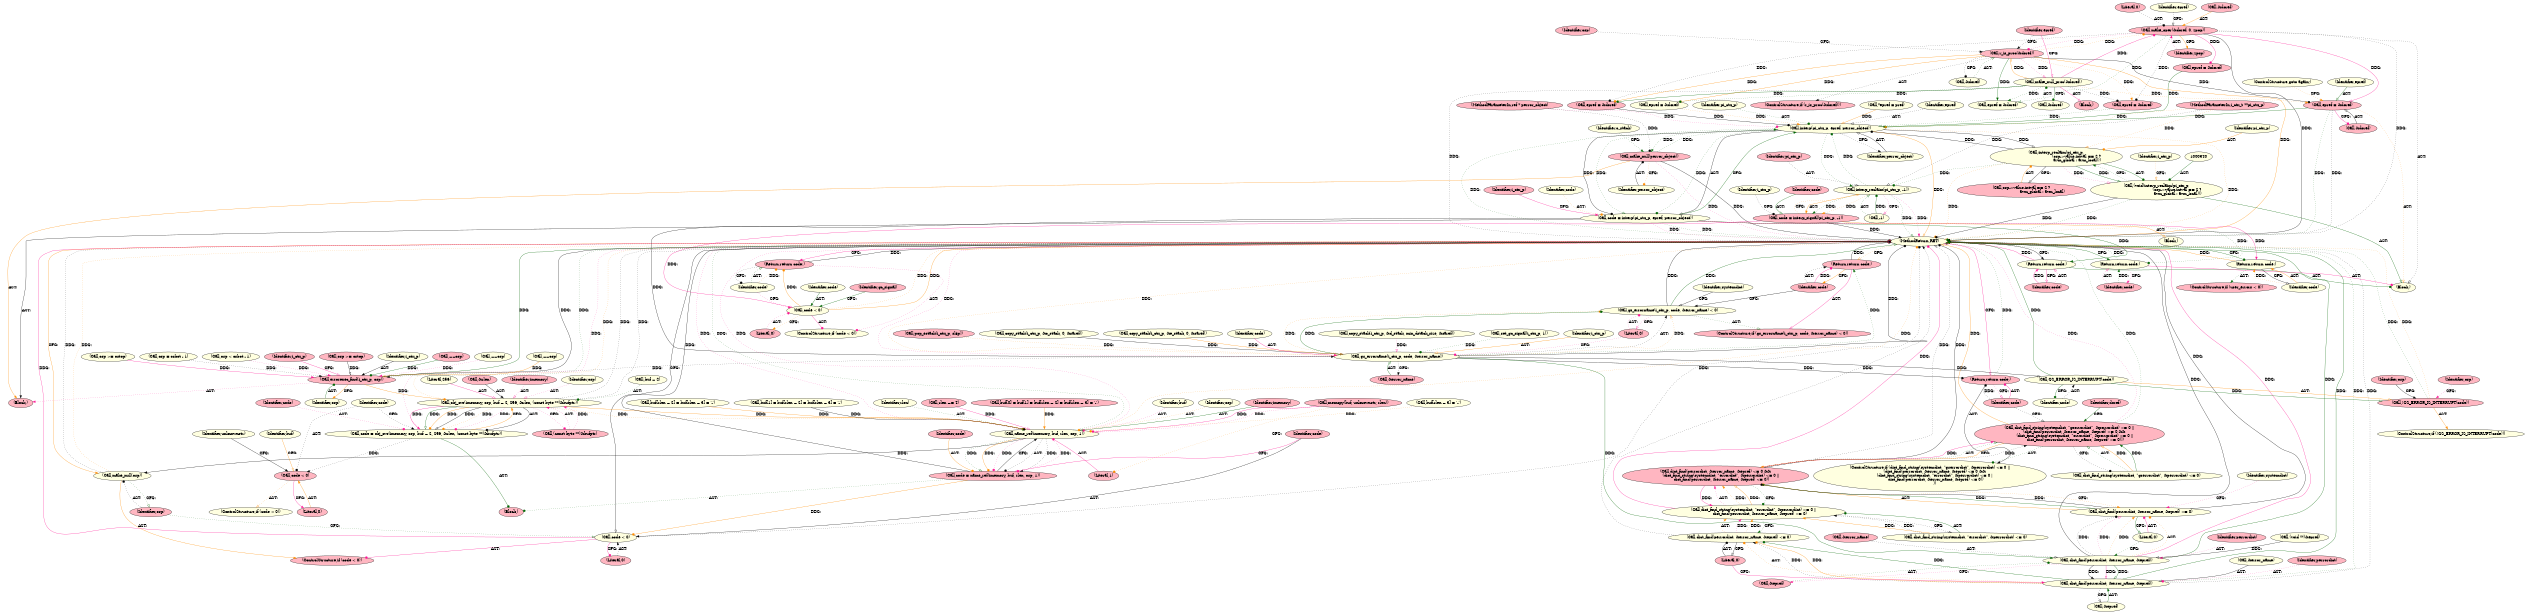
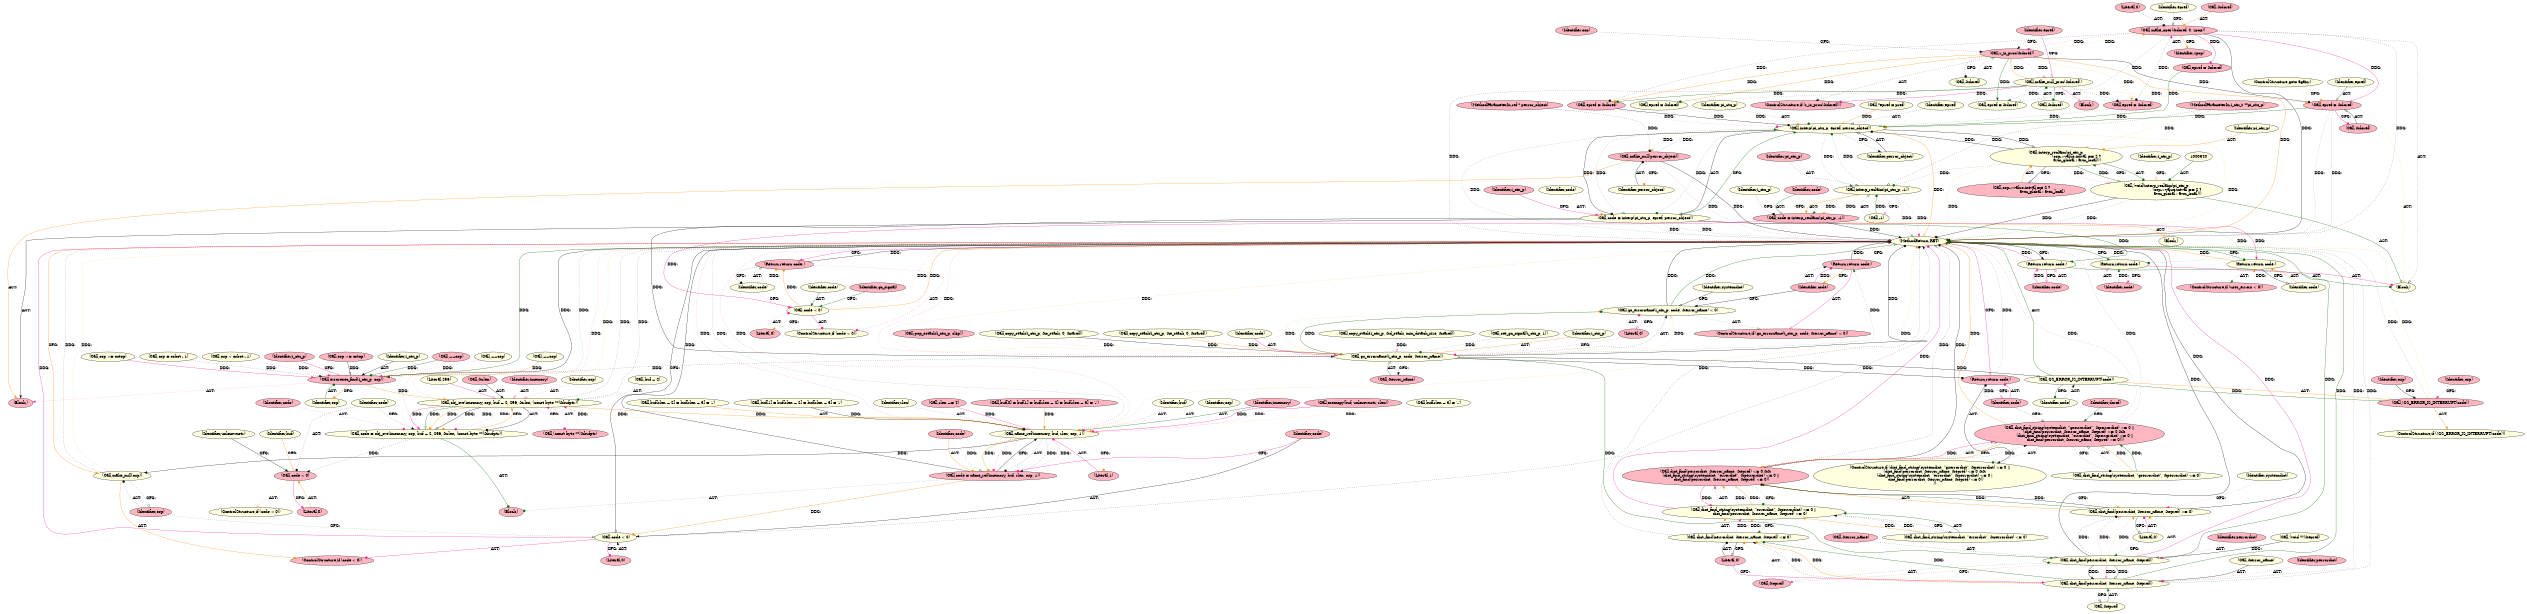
edge "(Call,make_null_proc(&doref))" -> "(Call,make_oper(&doref, 0, zpop))": now "(Call,make_null_proc(&doref))" -> "(ControlStructure,if (r_is_proc(&doref)))"
node "(Identifier,o_stack)": removed
edge "(Call,interp(pi_ctx_p, epref, perror_object))" -> "(Call,make_null(perror_object))": color darkgreen -> darkorange
node "(Call,code = interp_signal(pi_ctx_p, -1))": label "(Call,code = interp_signal(pi_ctx_p, -1))" -> "(Call,code = interp_reclaim(pi_ctx_p, -1))"
edge "(Call,GS_ERROR_IS_INTERRUPT(code))" -> "(MethodReturn,RET)": label "DDG: " -> "AST: "
edge "(Call,buf[rlen + 2] = buf[rlen + 3] = '-')" -> "(Call,name_ref(imemory, buf, rlen, osp, 1))": label "DDG: " -> "AST: "
edge "(Call,memcpy(buf, unknownstr, rlen))" -> "(Literal,1)": now "(Call,name_ref(imemory, buf, rlen, osp, 1))" -> "(Literal,1)"
